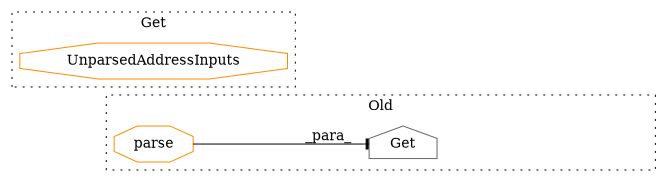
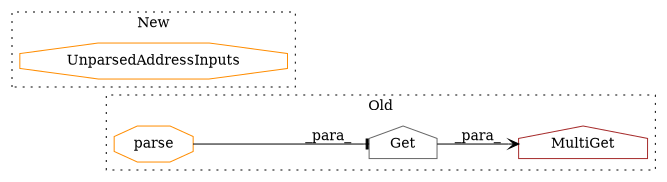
cluster "Get": label "Get" -> "New"
node "MultiGet": added
